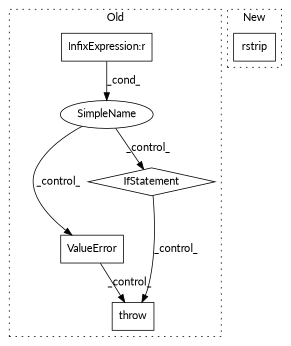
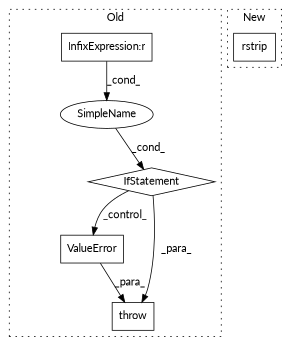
edge "SimpleName" -> "IfStatement": label "_control_" -> "_cond_"
edge "SimpleName" -> "ValueError": now "IfStatement" -> "ValueError"
edge "IfStatement" -> "throw": label "_control_" -> "_para_"
edge "ValueError" -> "throw": label "_control_" -> "_para_"
